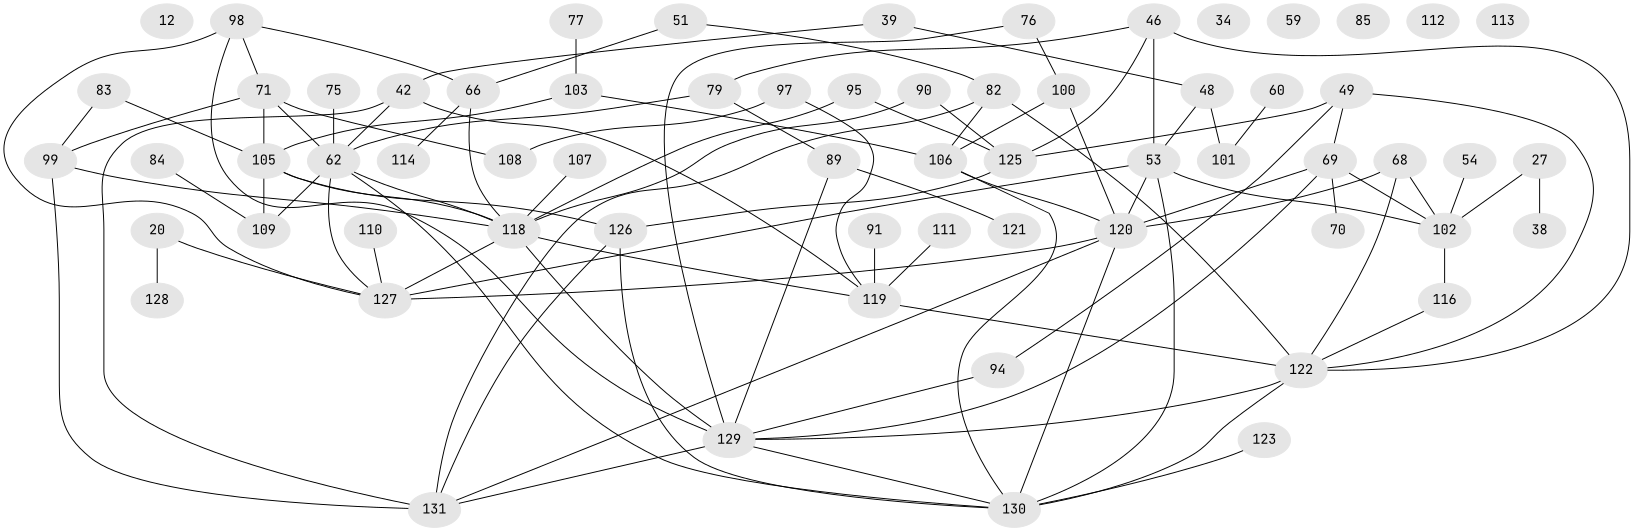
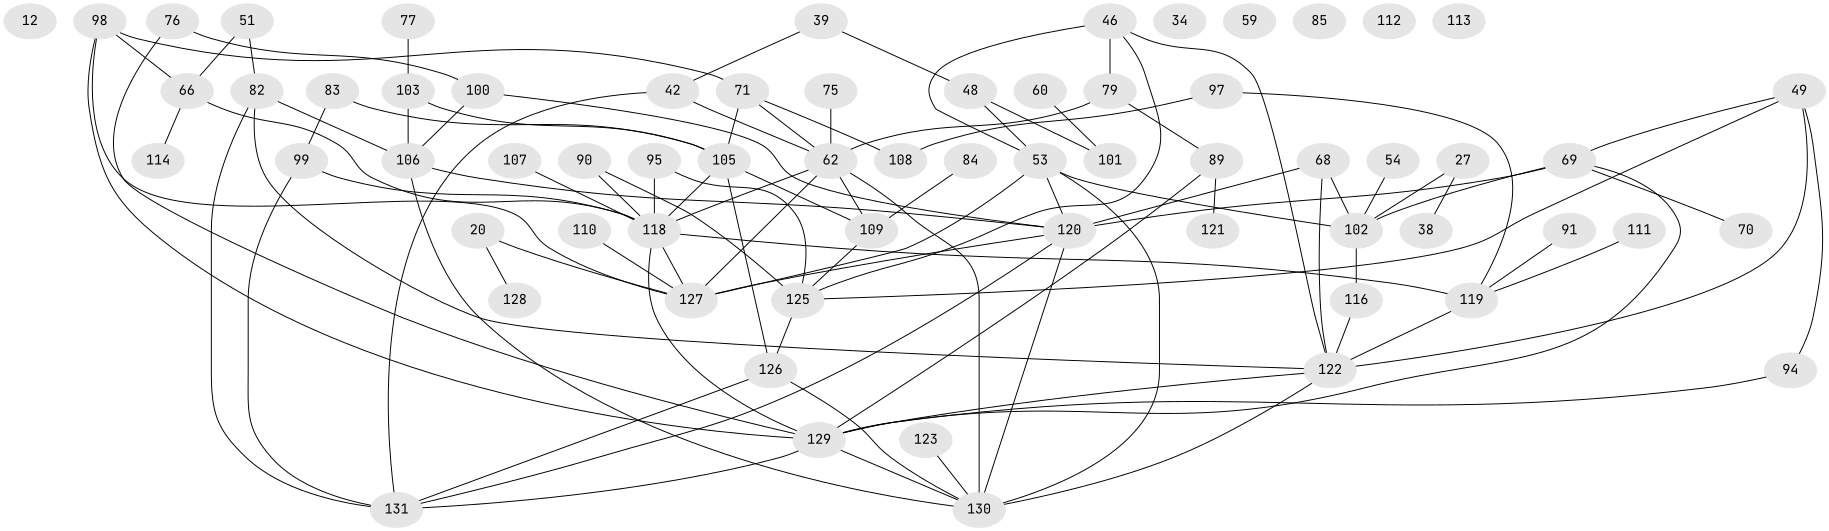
edge "71" -- "99": removed
edge "42" -- "119": removed
edge "109" -- "125": added
